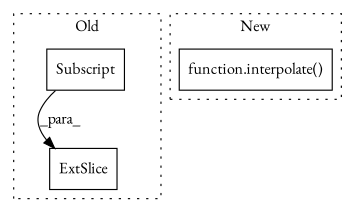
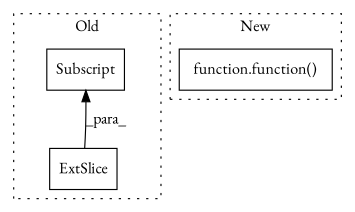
node "function.interpolate()": label "function.interpolate()" -> "function.function()"
edge "Subscript" -> "ExtSlice": reversed
